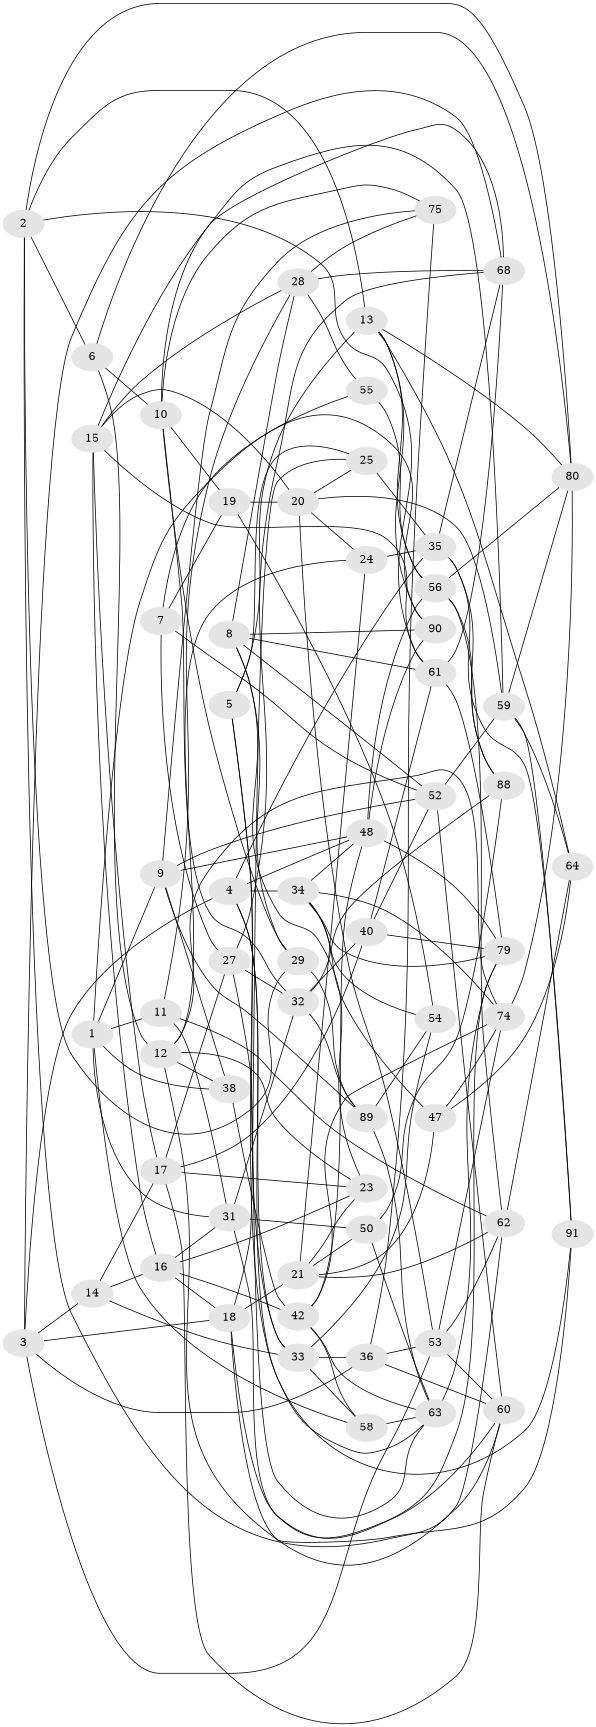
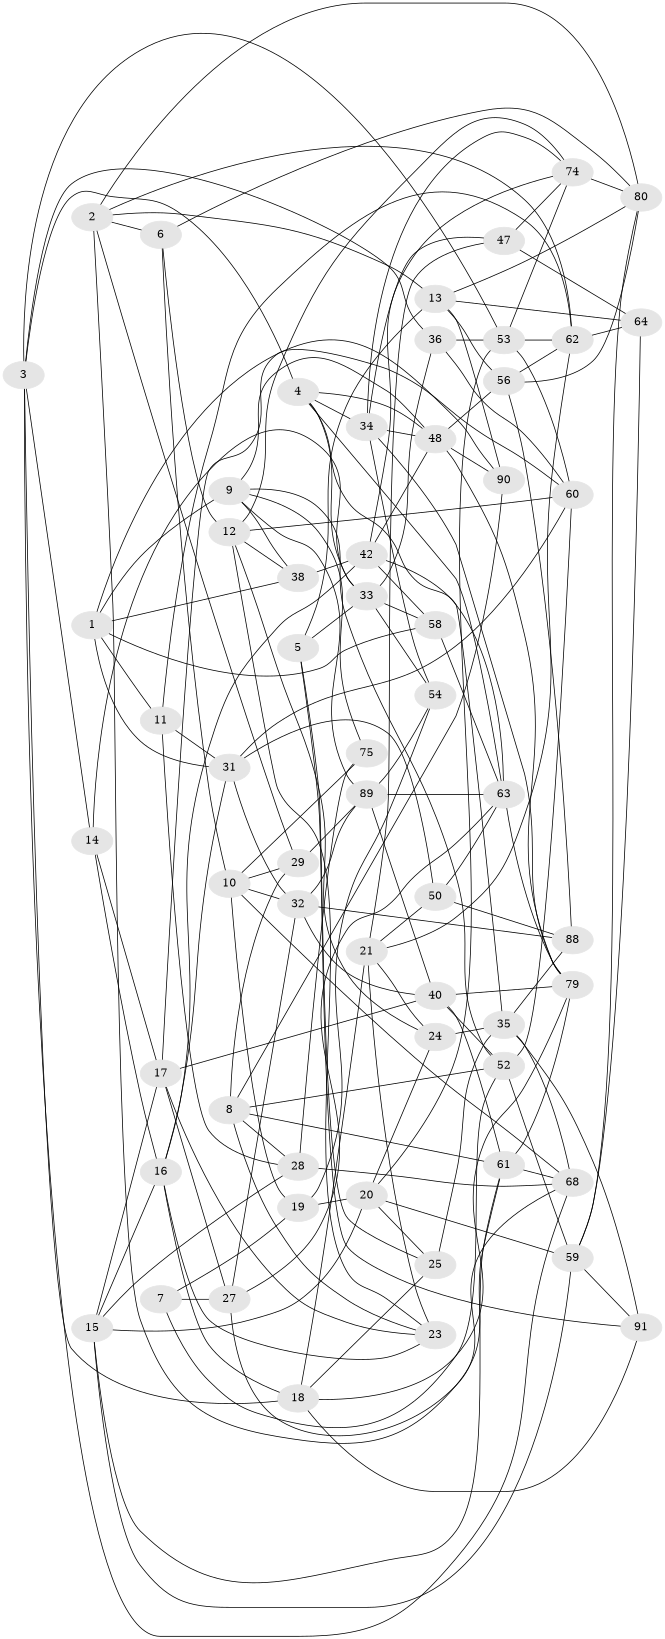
node "55": removed
edge "75" -- "36": removed
edge "89" -- "40": added
